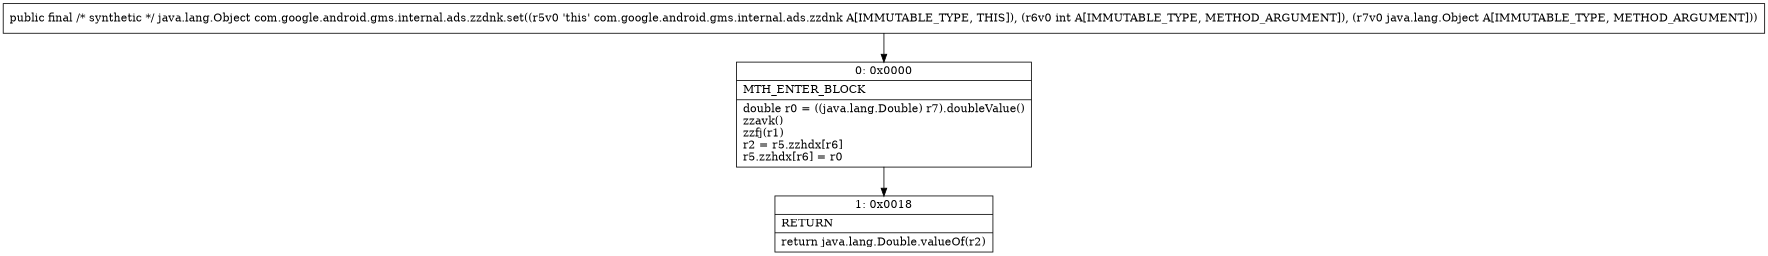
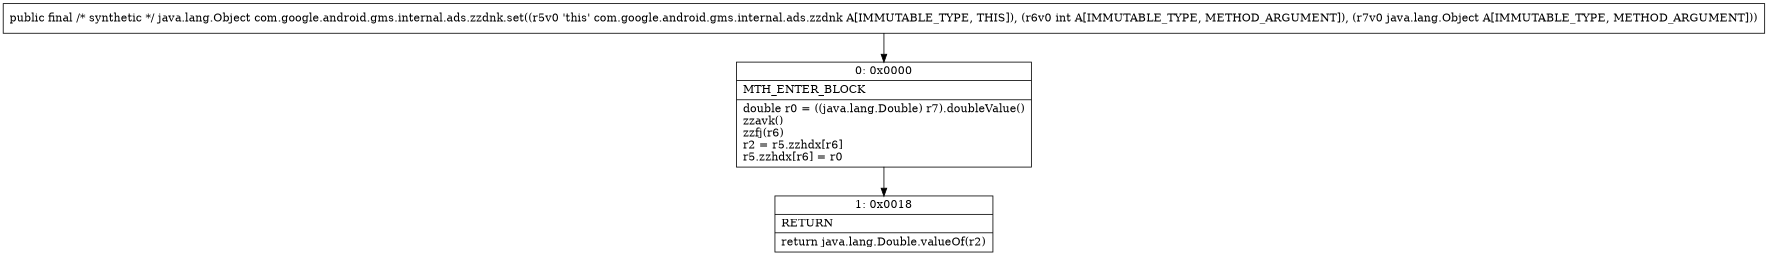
node "0: 0x0000": text "zzfj(r1)" -> "zzfj(r6)"
